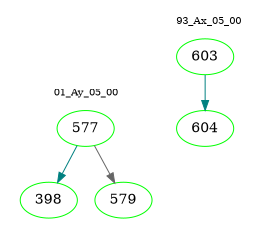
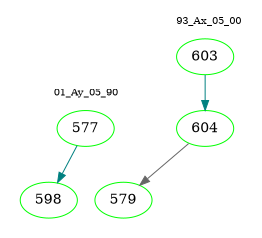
cluster "01_Ay_05_00": label "01_Ay_05_00" -> "01_Ay_05_90"
edge "577" -> "579": now "604" -> "579"
node "398": label "398" -> "598"
